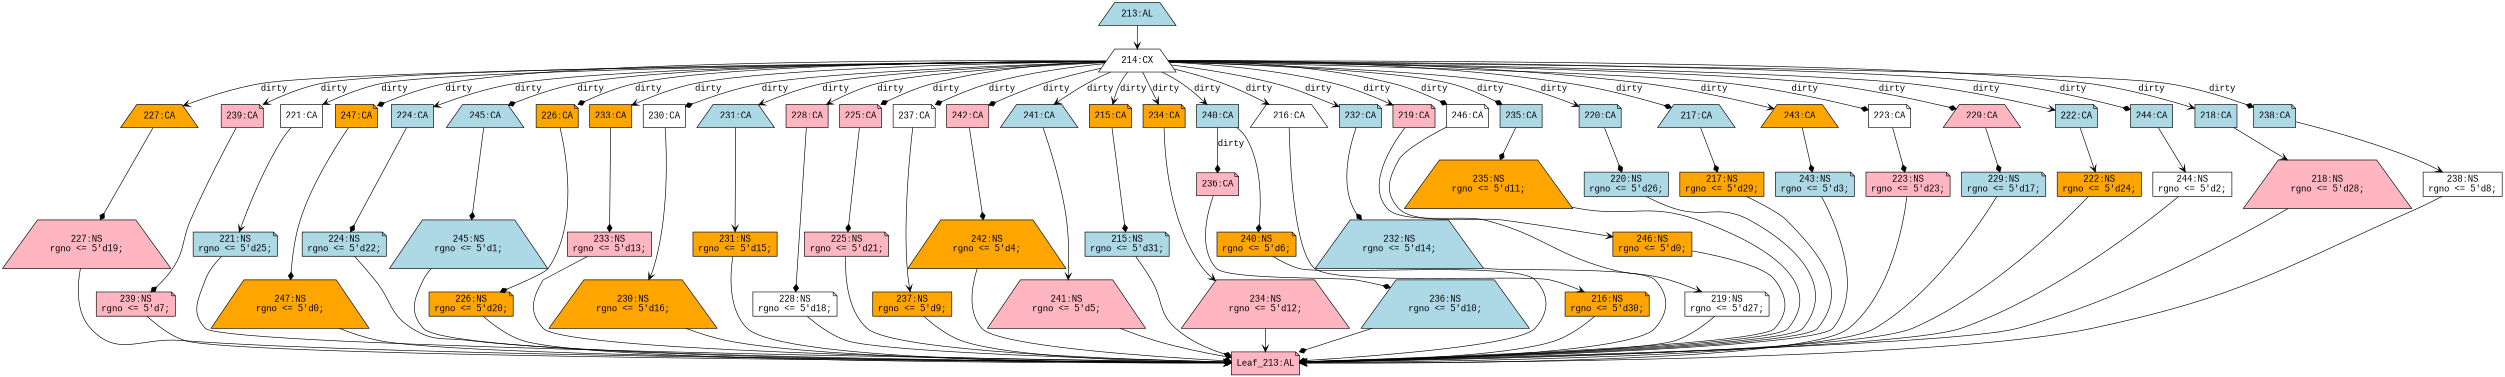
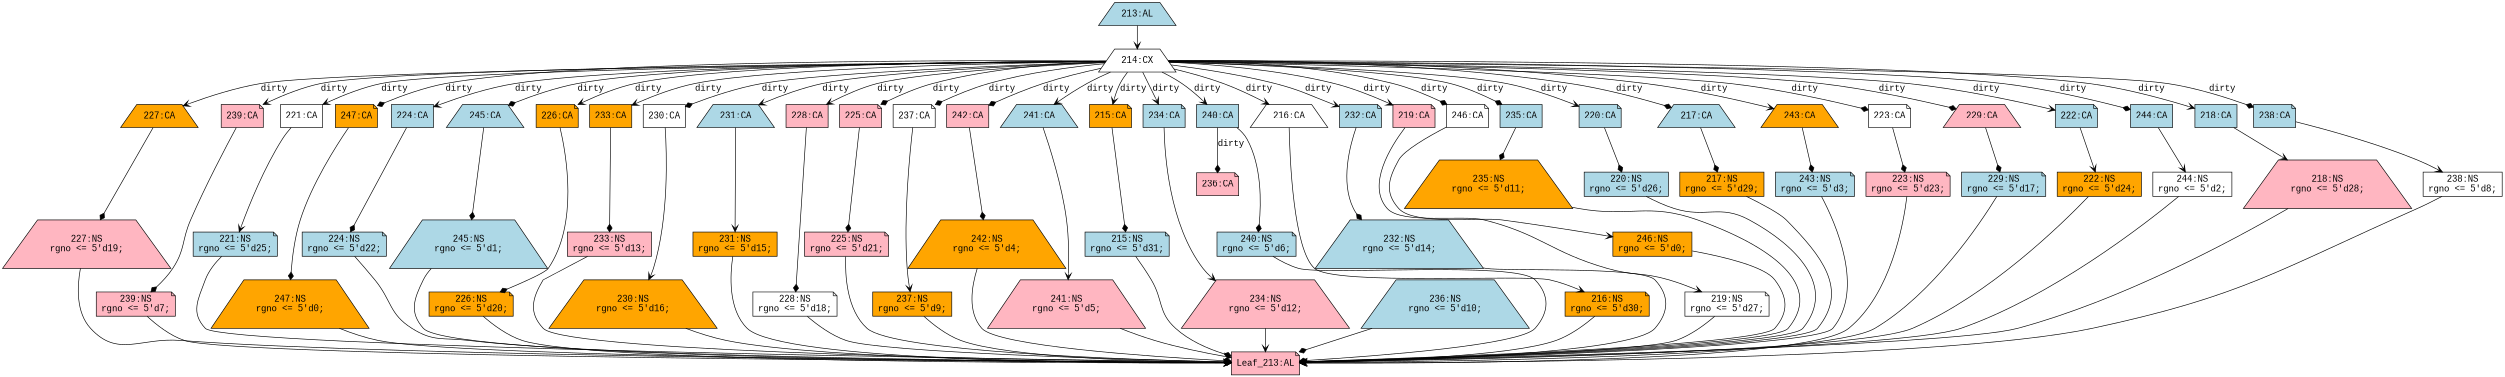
edge "214:CX" -> "226:CA": arrowhead diamond -> vee
node "234:CA": fillcolor orange -> lightblue
node "240:NS rgno <= 5'd6;": fillcolor orange -> lightblue
edge "236:CA" -> "236:NS rgno <= 5'd10;": removed
